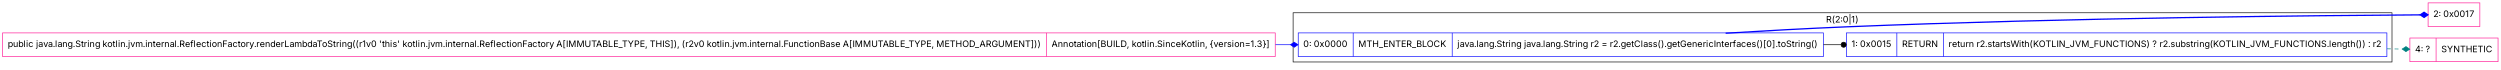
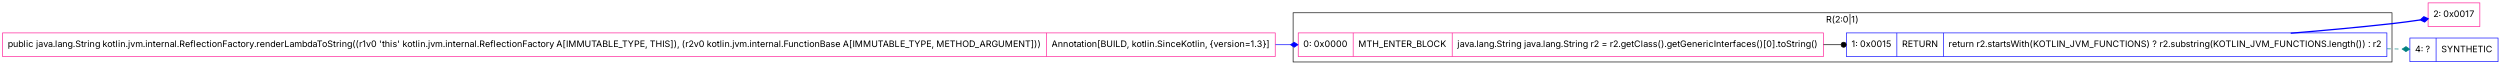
edge "0: 0x0000" -> "2: 0x0017": now "1: 0x0015" -> "2: 0x0017"
node "0: 0x0000": color blue -> deeppink
node "4: ?": color deeppink -> blue
